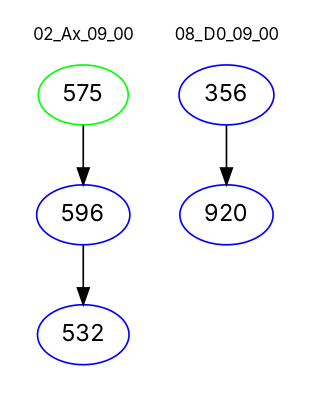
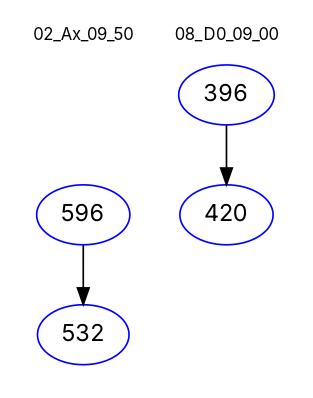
cluster "02_Ax_09_00": label "02_Ax_09_00" -> "02_Ax_09_50"
node "575": removed
node "356": label "356" -> "396"
node "920": label "920" -> "420"
